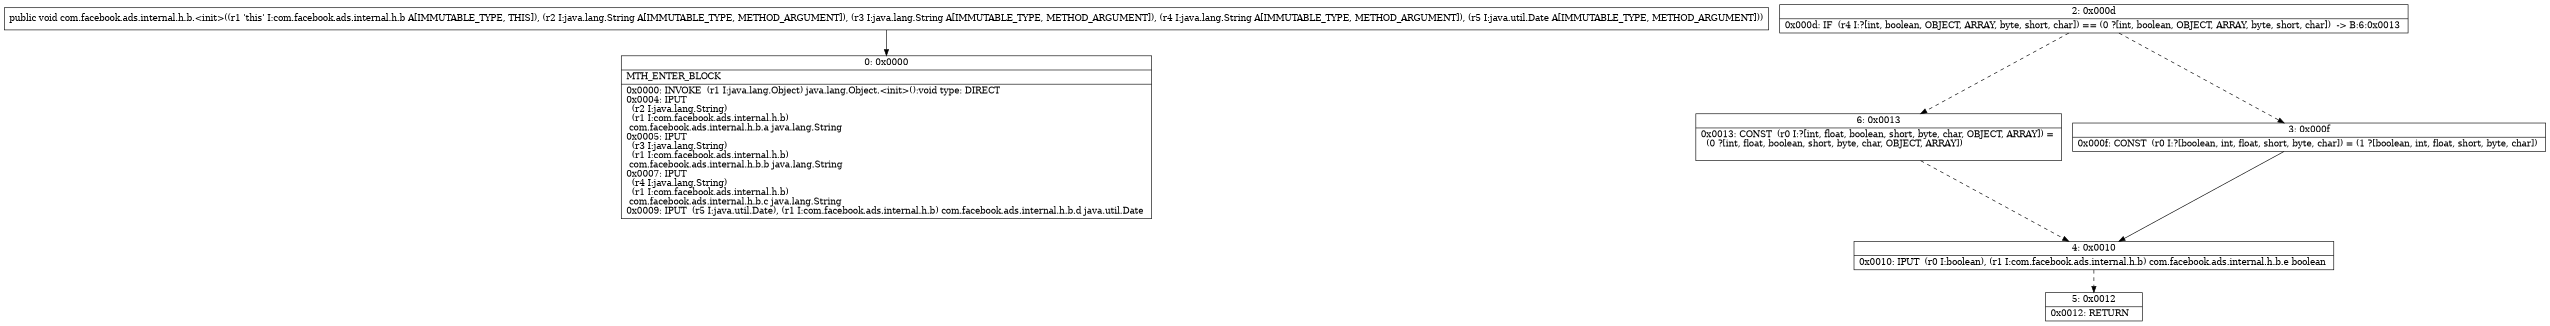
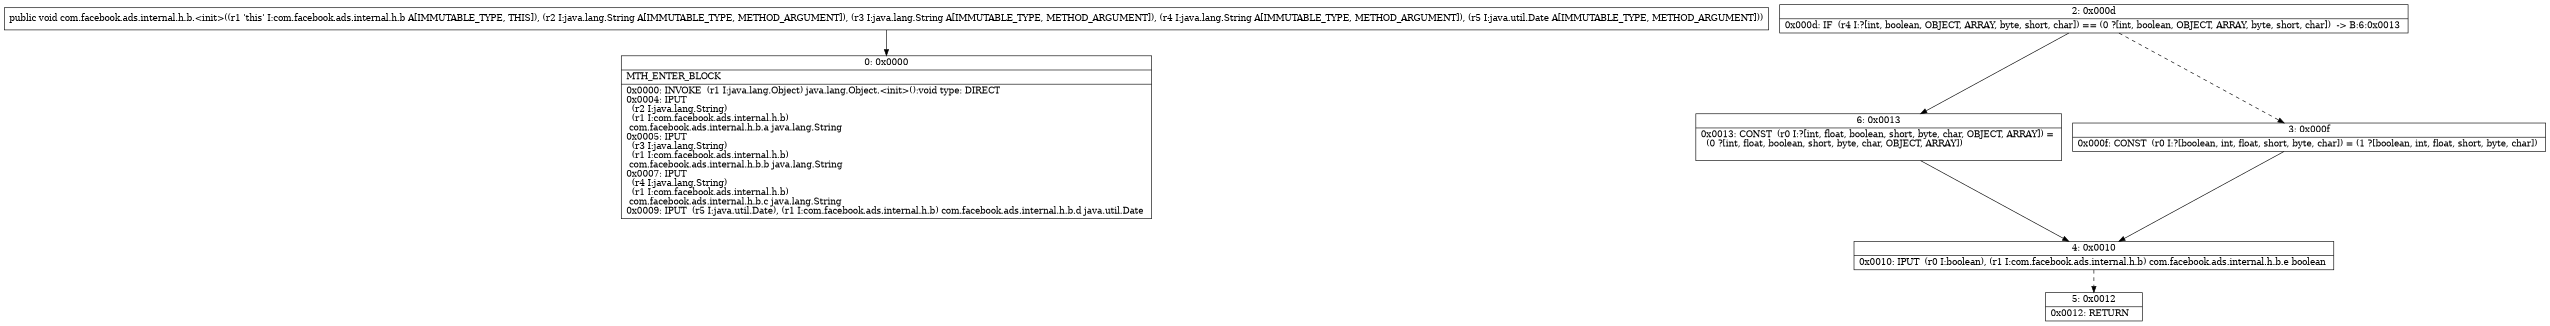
edge "2: 0x000d" -> "6: 0x0013": style dashed -> solid
edge "6: 0x0013" -> "4: 0x0010": style dashed -> solid
